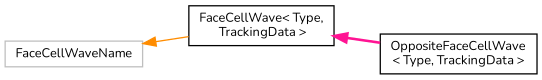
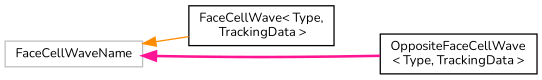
edge "OppositeFaceCellWave < Type, TrackingData >" -> "FaceCellWave< Type, TrackingData >": now "OppositeFaceCellWave < Type, TrackingData >" -> "FaceCellWaveName"
